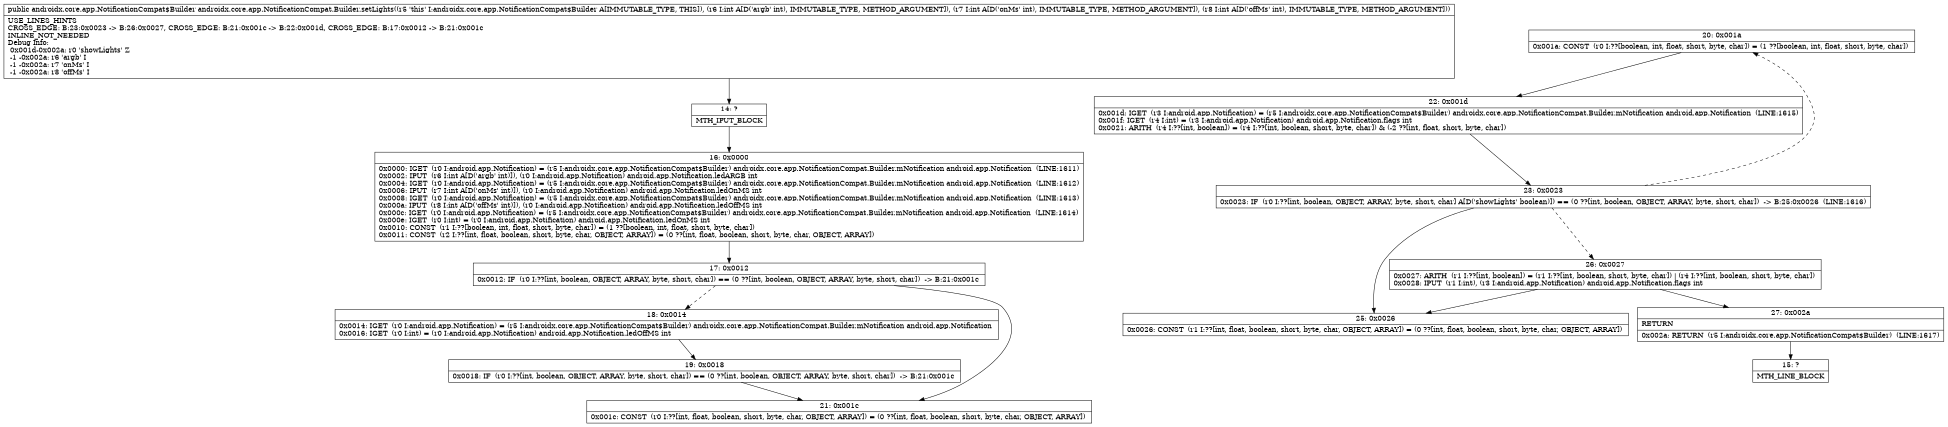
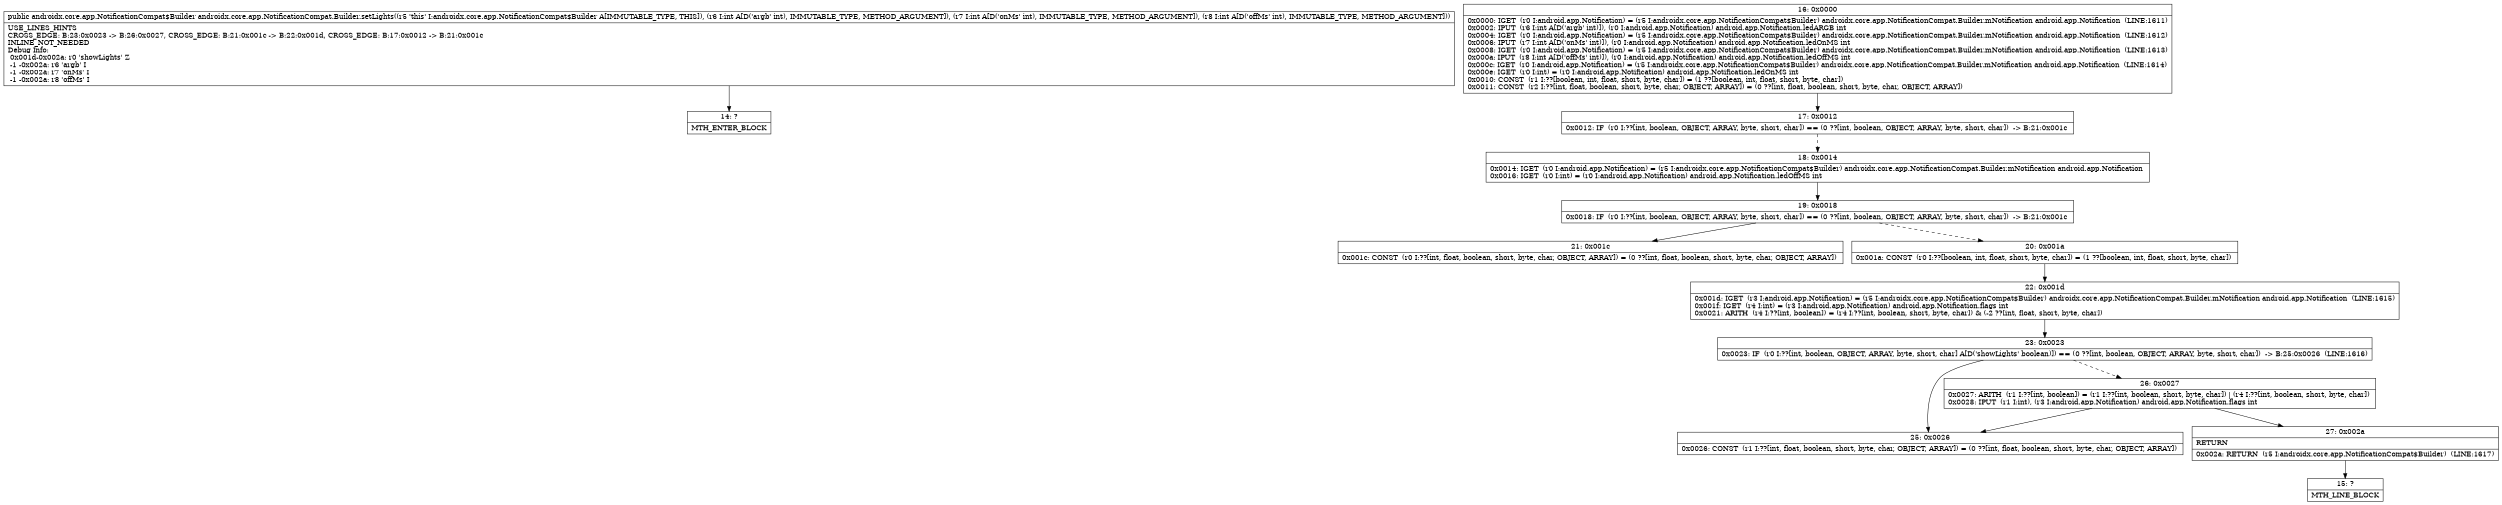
node "14: ?": text "MTH_IPUT_BLOCK" -> "MTH_ENTER_BLOCK"
edge "14: ?" -> "16: 0x0000": removed
edge "23: 0x0023" -> "20: 0x001a": now "19: 0x0018" -> "20: 0x001a"
edge "17: 0x0012" -> "21: 0x001c": removed
